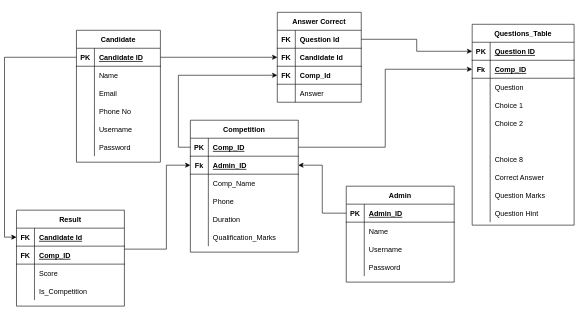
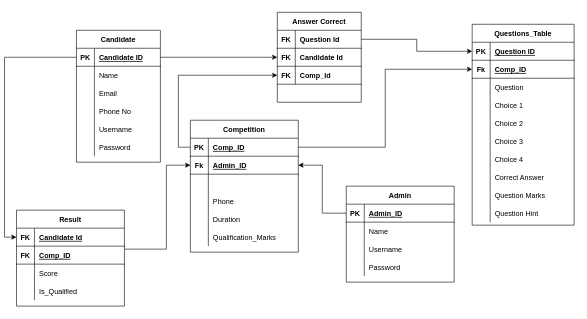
node "Answer": removed
node "Choice 3": added
node "Choice 8": label "Choice 8" -> "Choice 4"
node "Comp_Name": removed
node "Is_Competition": label "Is_Competition" -> "Is_Qualified"
